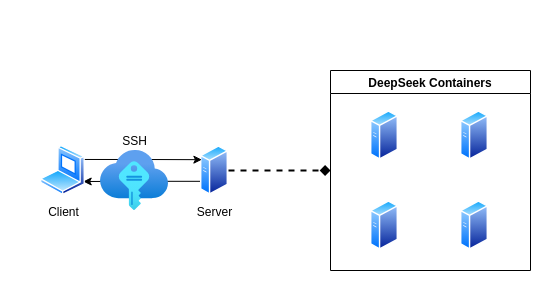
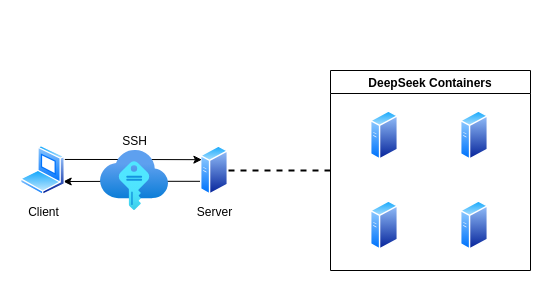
node "Client": moved (63, 171) -> (43, 171)
edge "Server" -> "DeepSeek Containers": arrowhead diamond -> none
